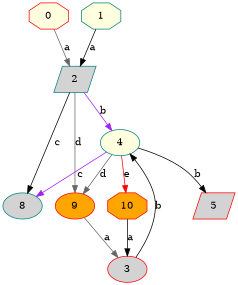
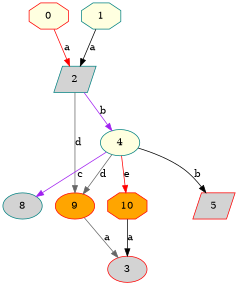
edge "0" -> "2": color gray40 -> red
edge "2" -> "8": removed, label "c"
edge "3" -> "4": removed, label "b"
